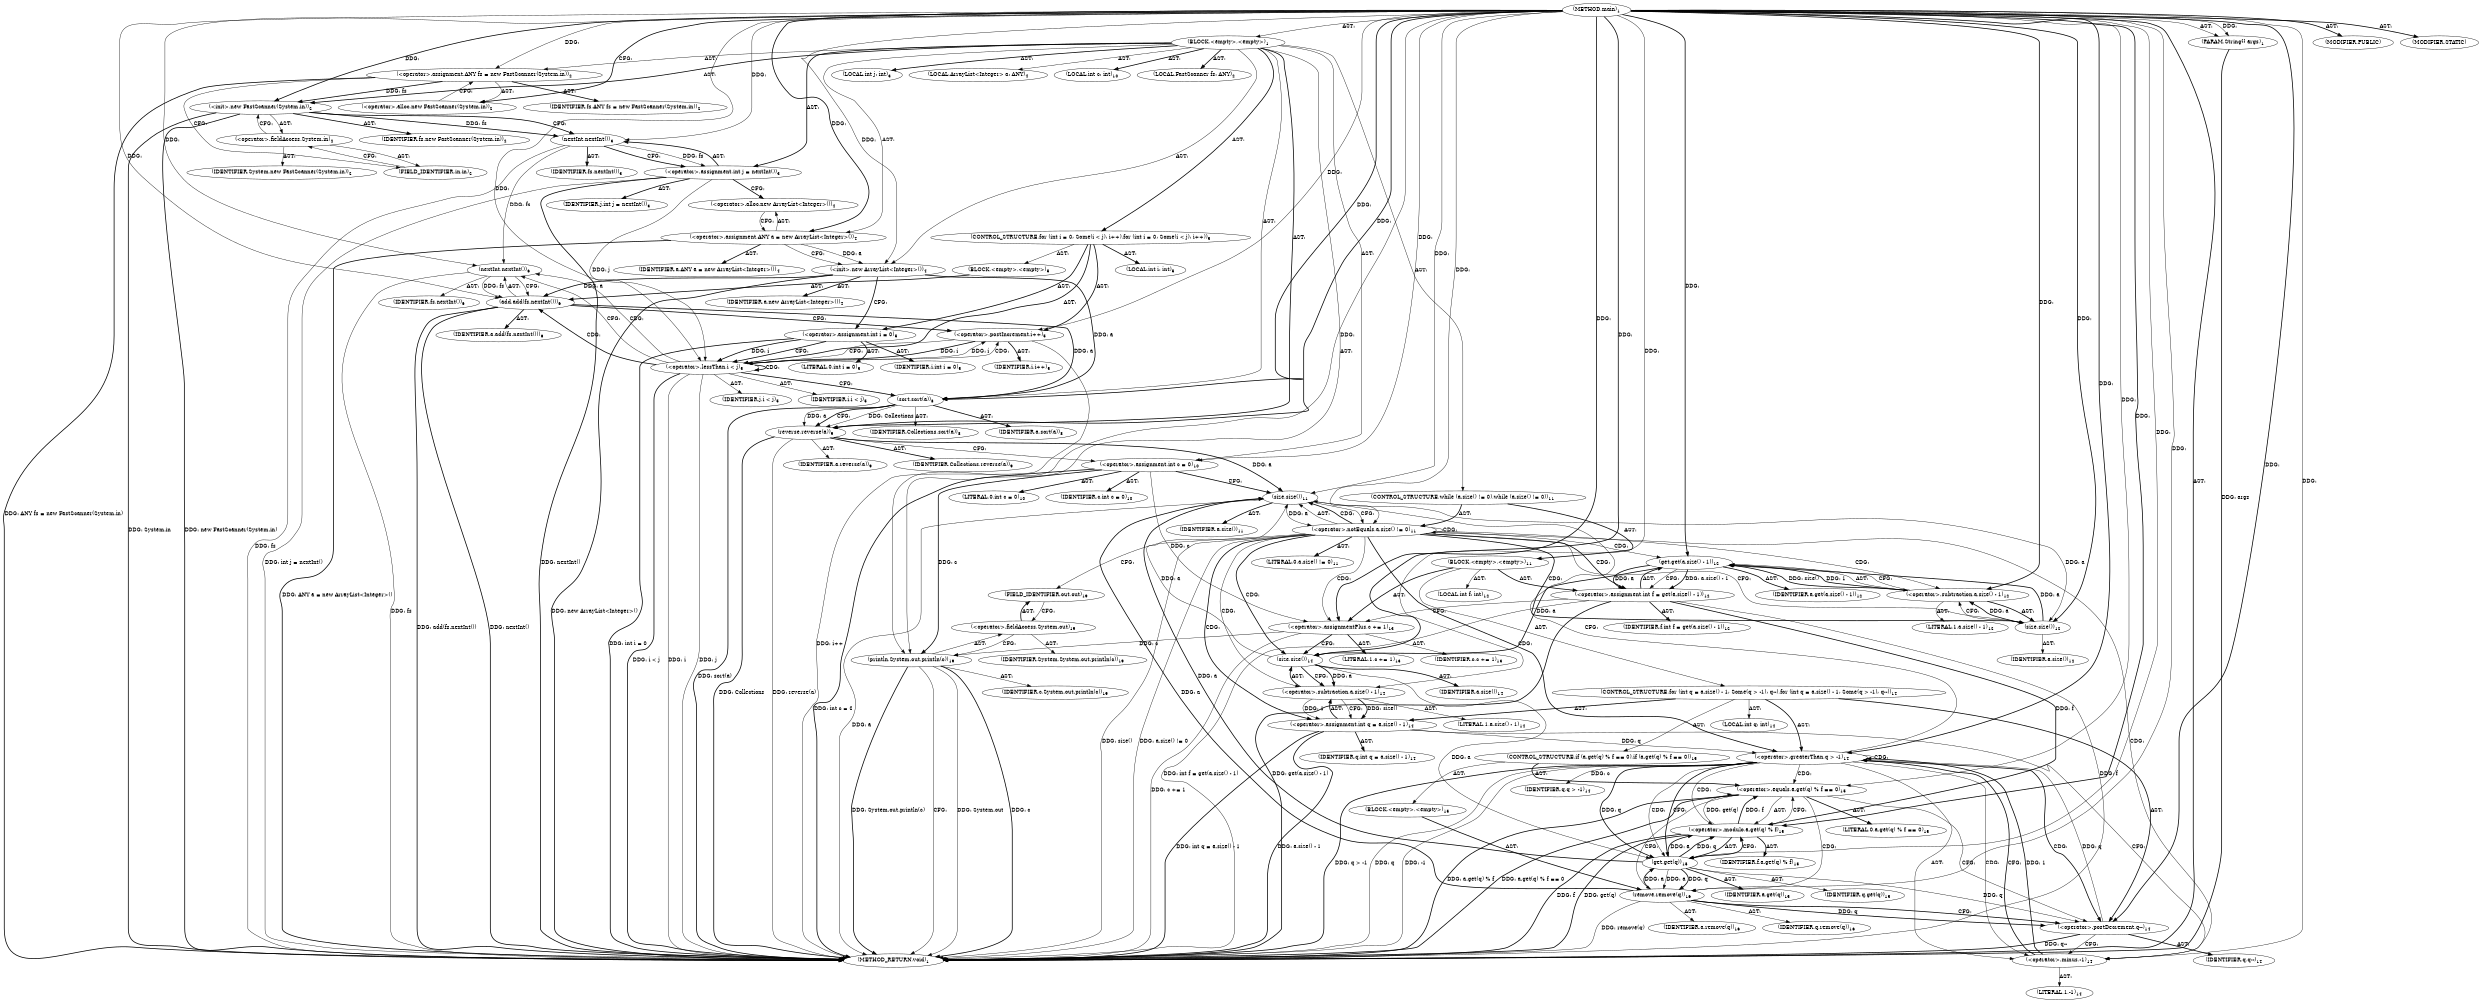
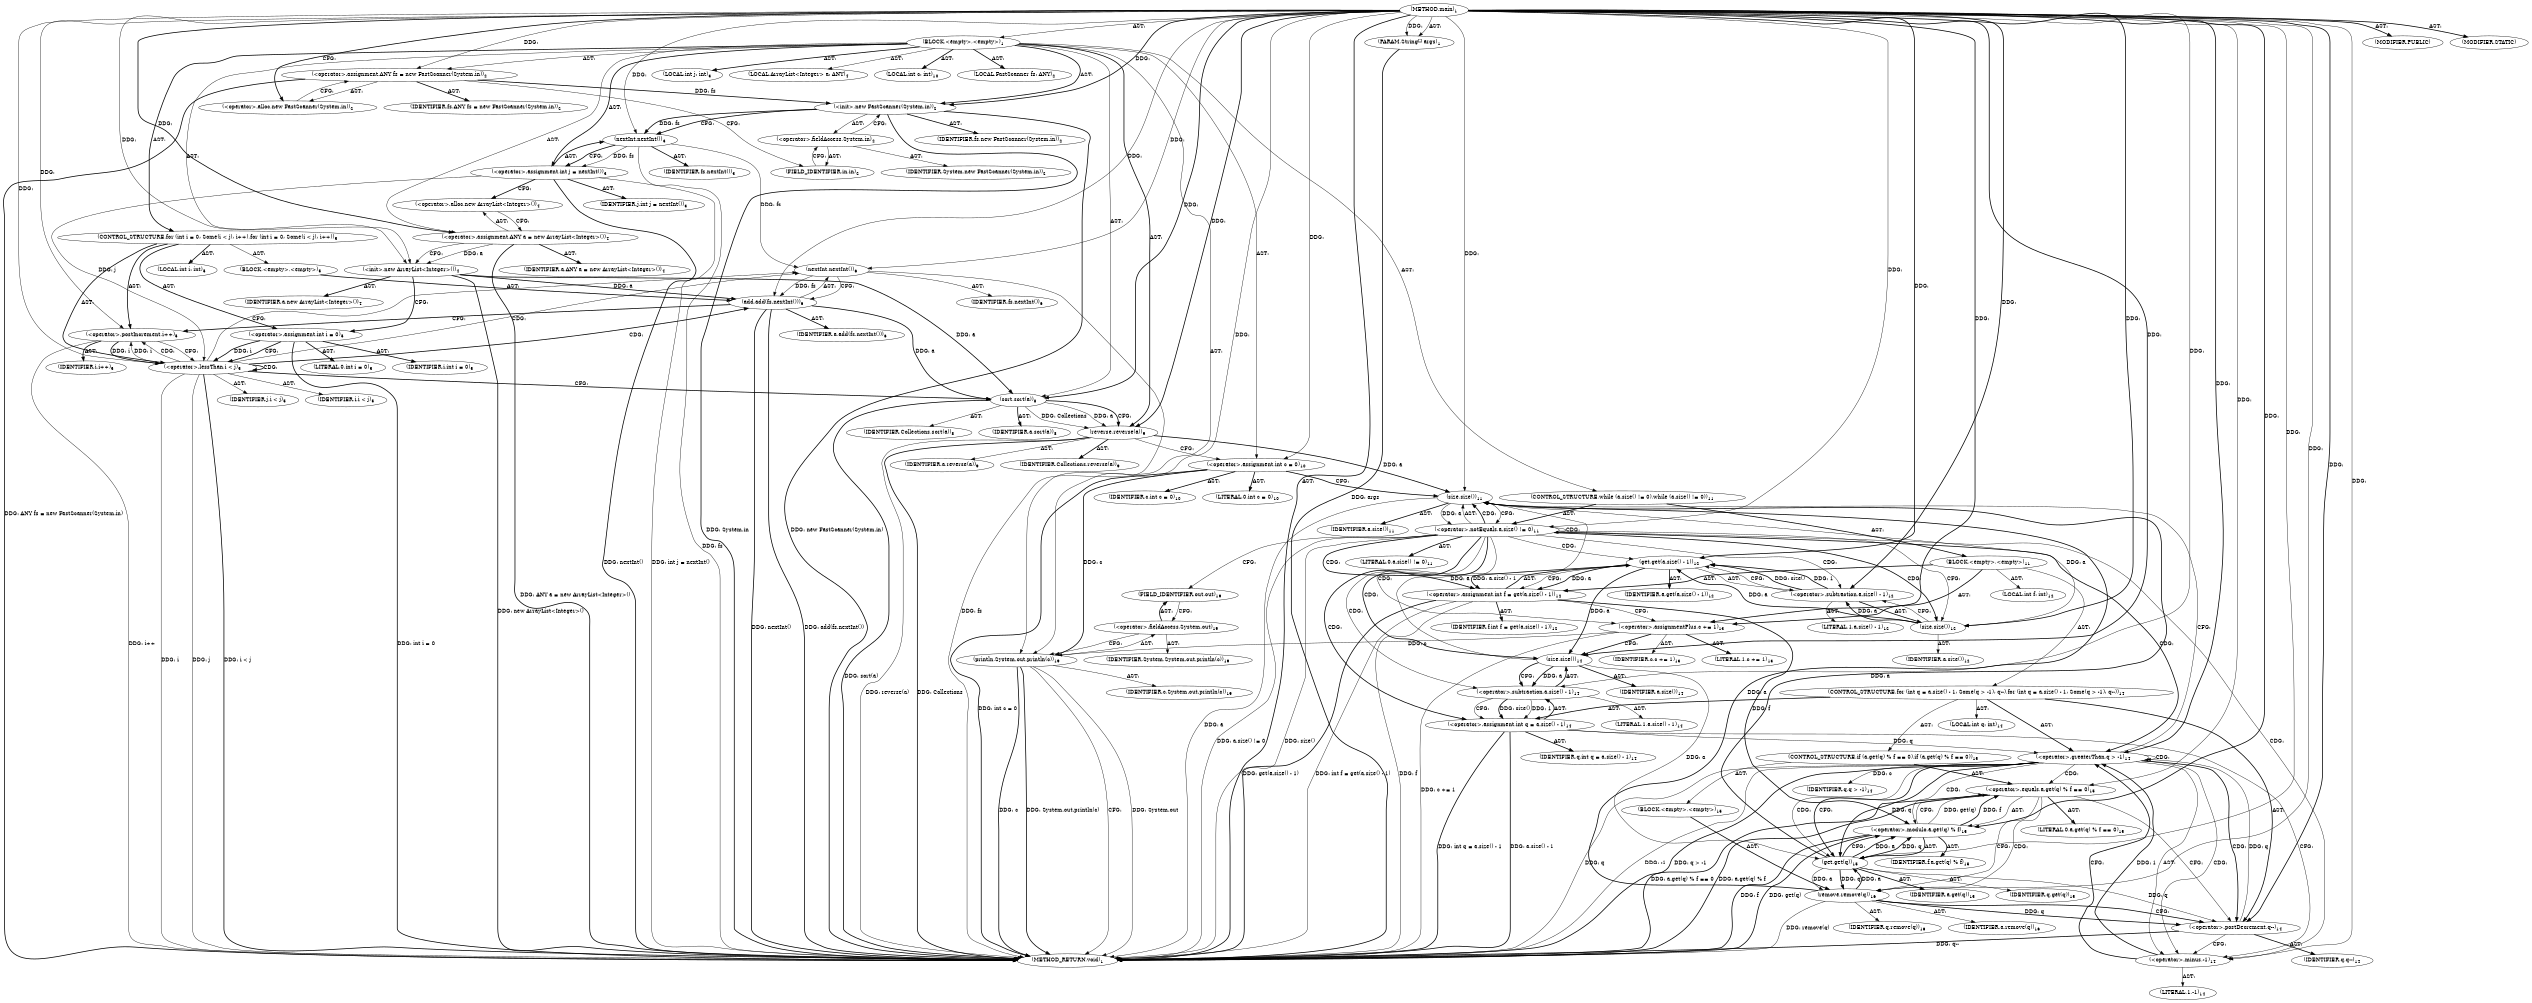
edge "(<operator>.assignment,int c = 0)" -> "(<operator>.assignmentPlus,c += 1)": removed, label "DDG: c"
